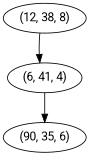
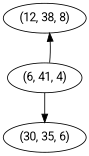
edge "(12, 38, 8)" -> "(6, 41, 4)": reversed
node "(90, 35, 6)": label "(90, 35, 6)" -> "(30, 35, 6)"
